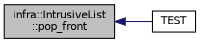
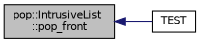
node "infra::IntrusiveList ::pop_front": label "infra::IntrusiveList ::pop_front" -> "pop::IntrusiveList ::pop_front"
